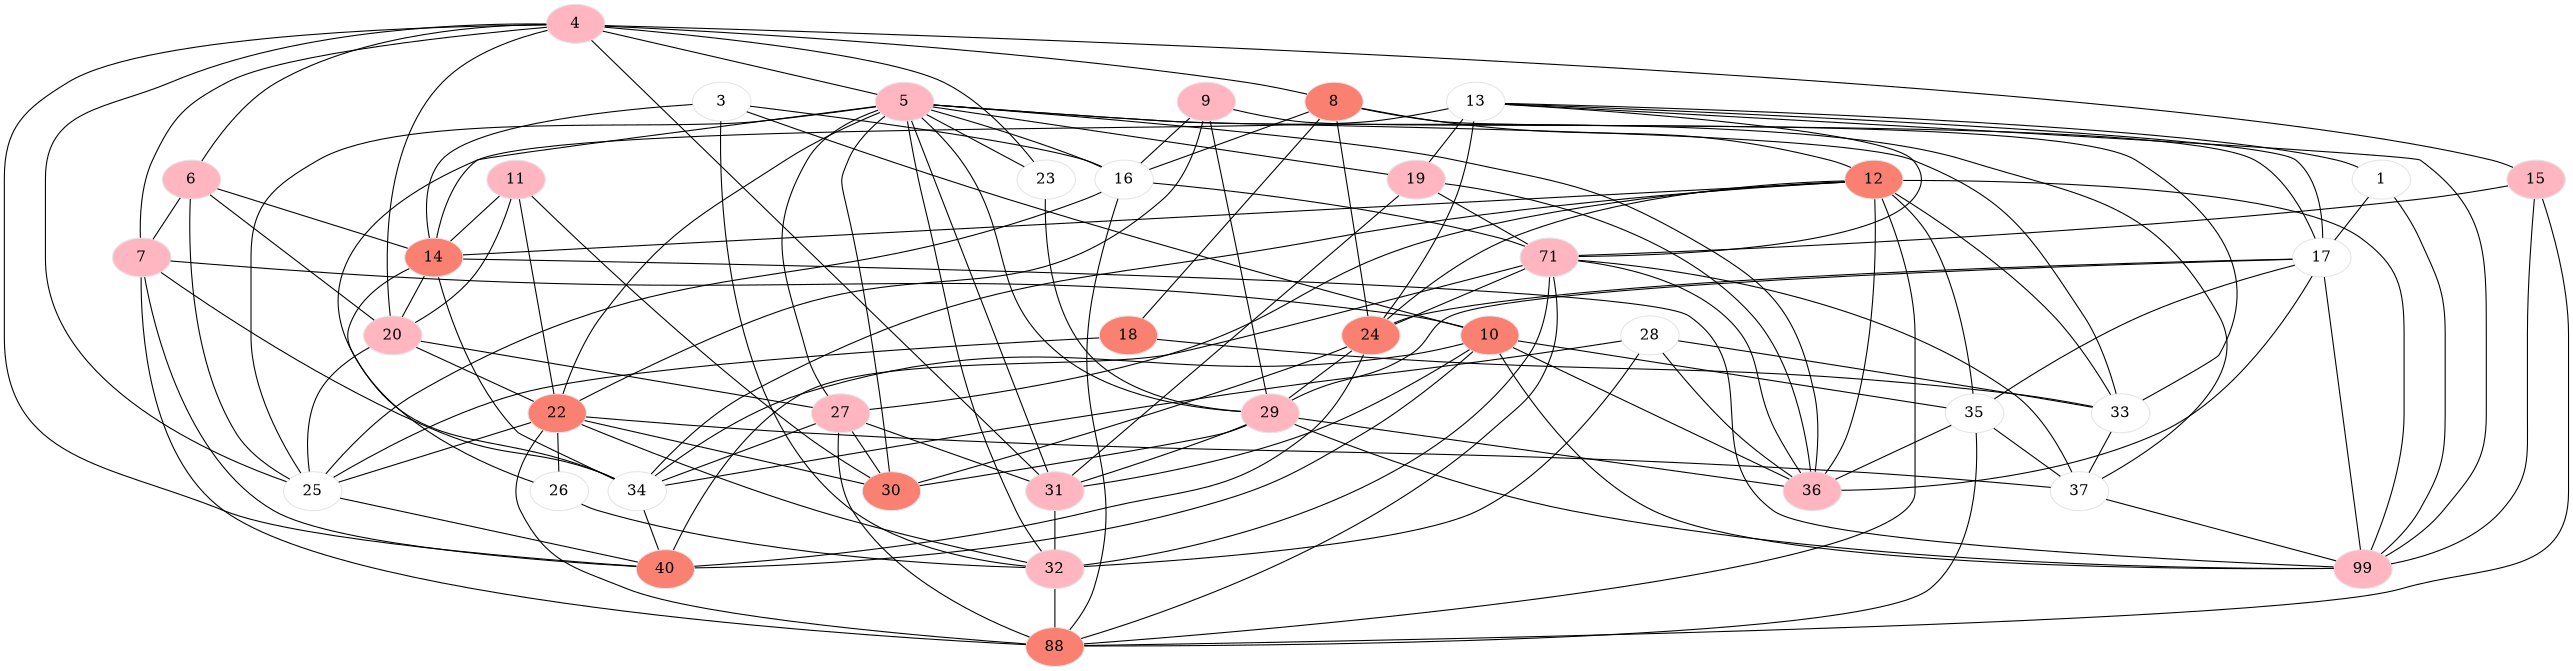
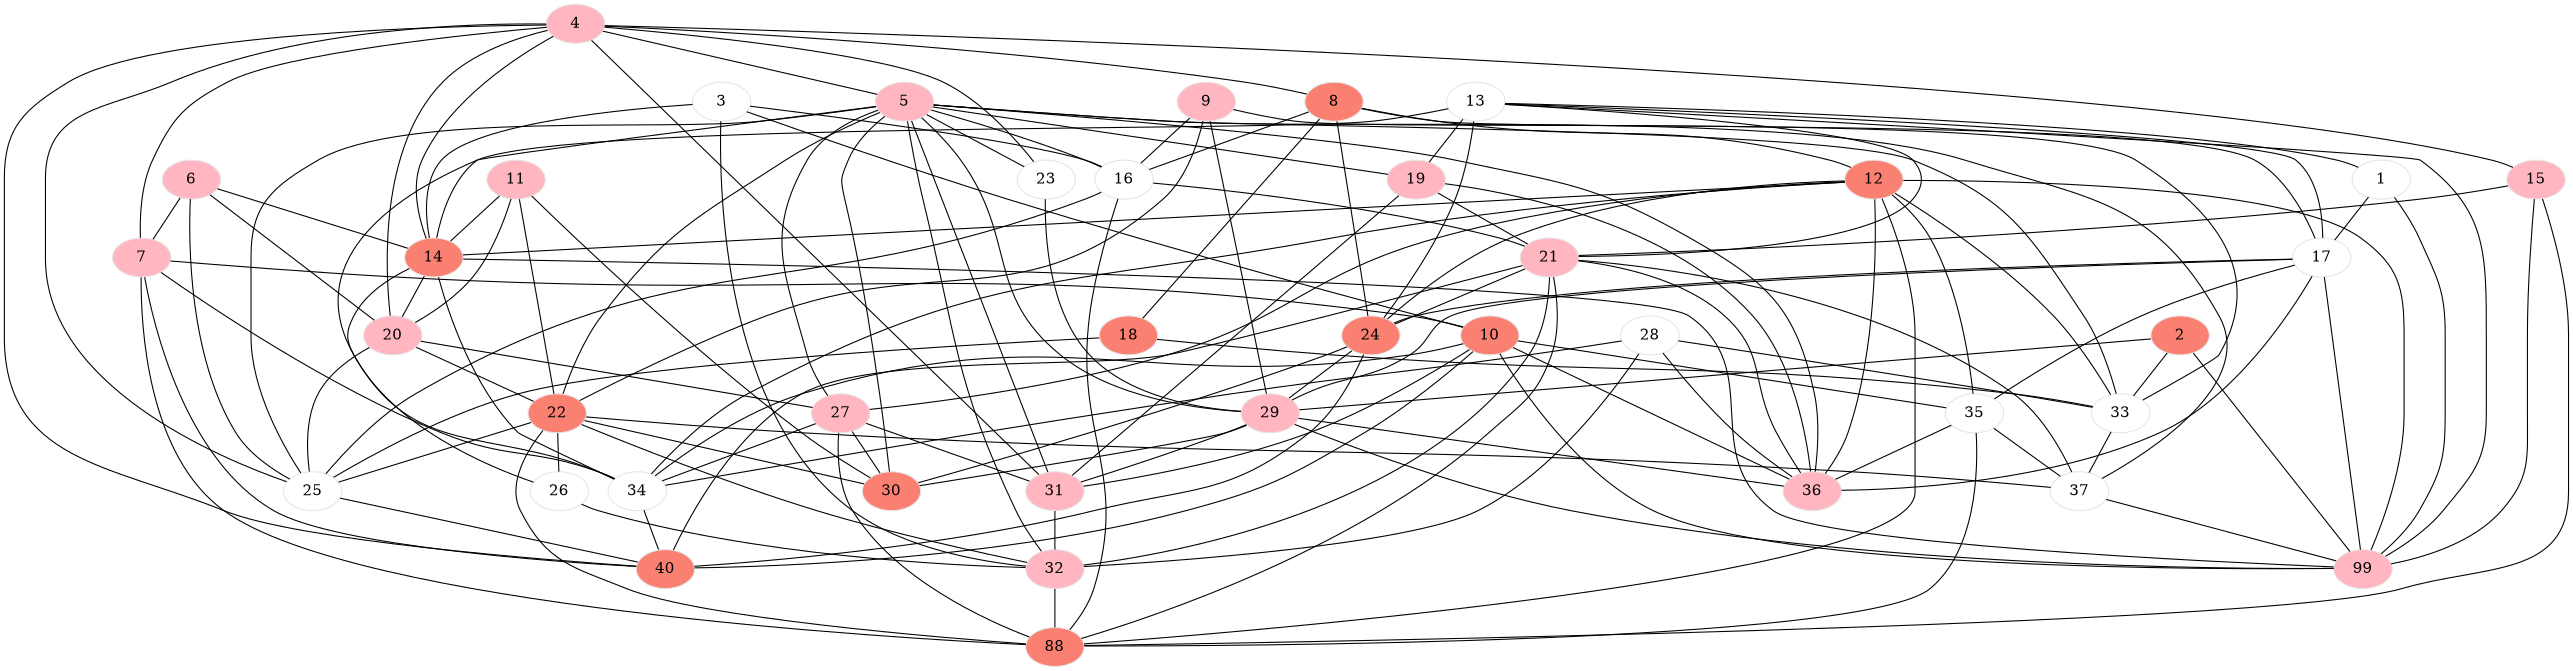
edge "4" -- "6": now "4" -- "14"
node "71": label "71" -> "21"
node "2": added
